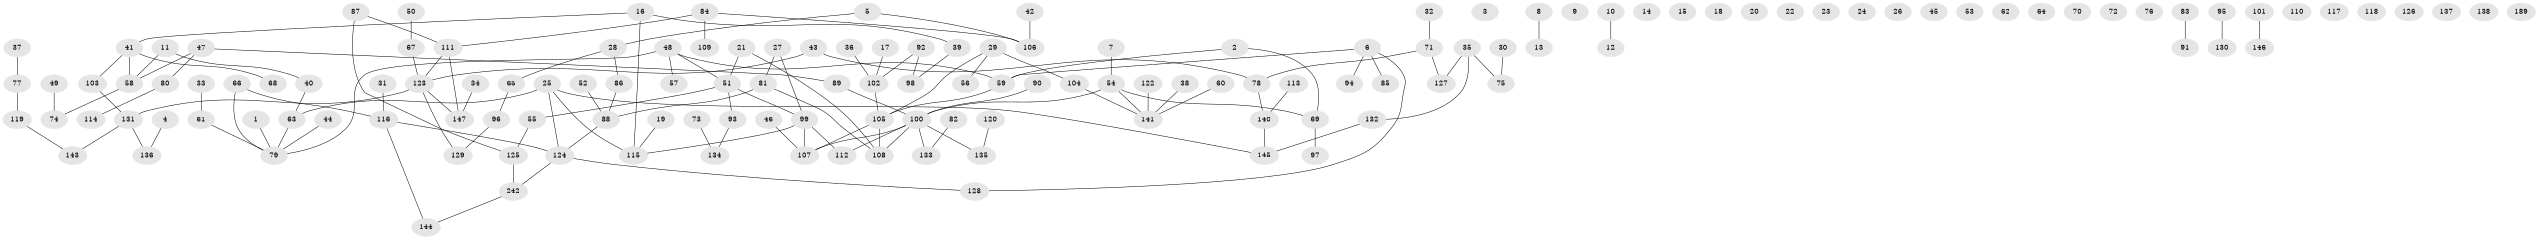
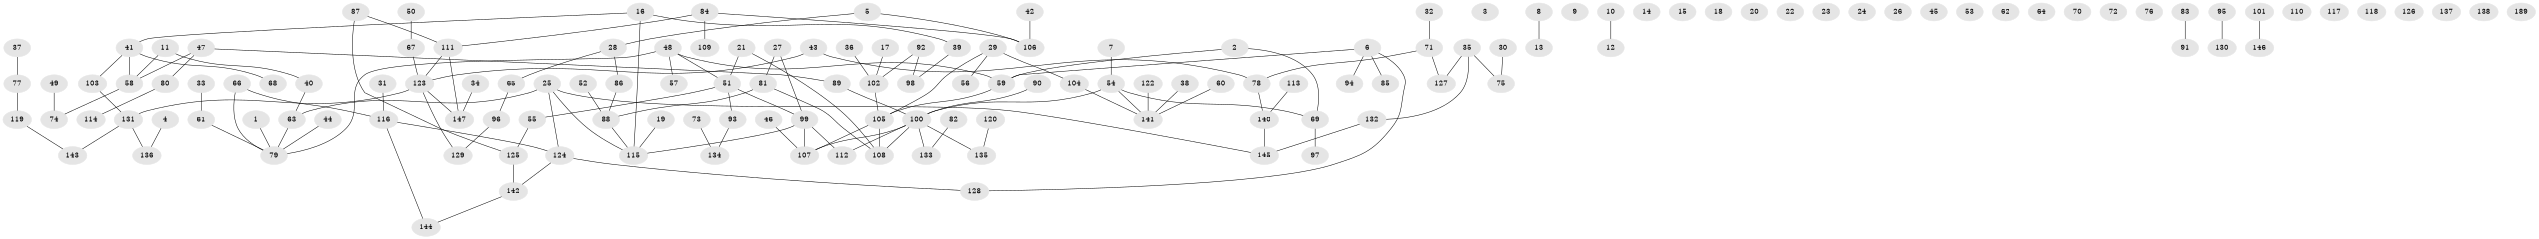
edge "88" -- "124": now "88" -- "115"
node "242": label "242" -> "142"
